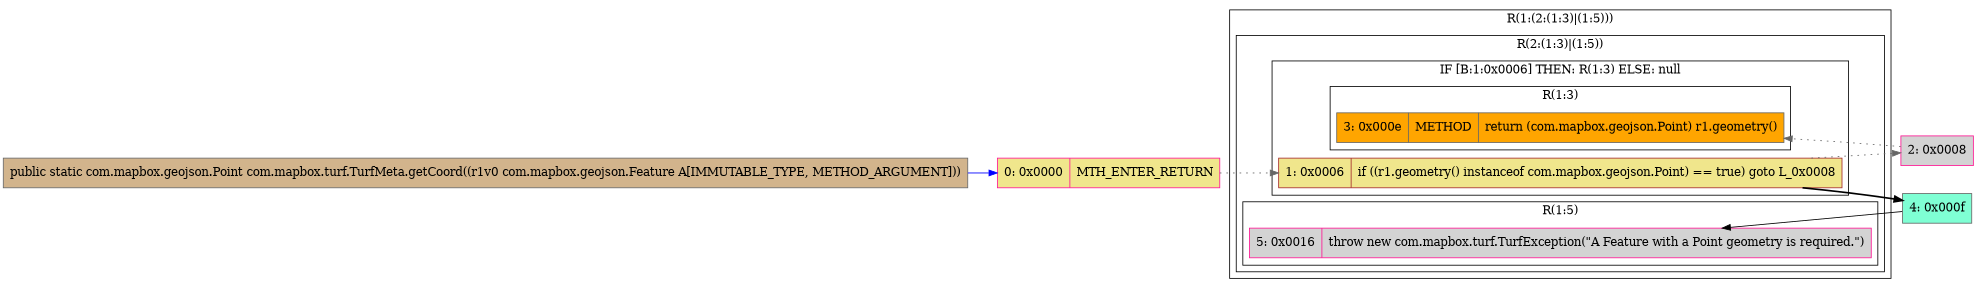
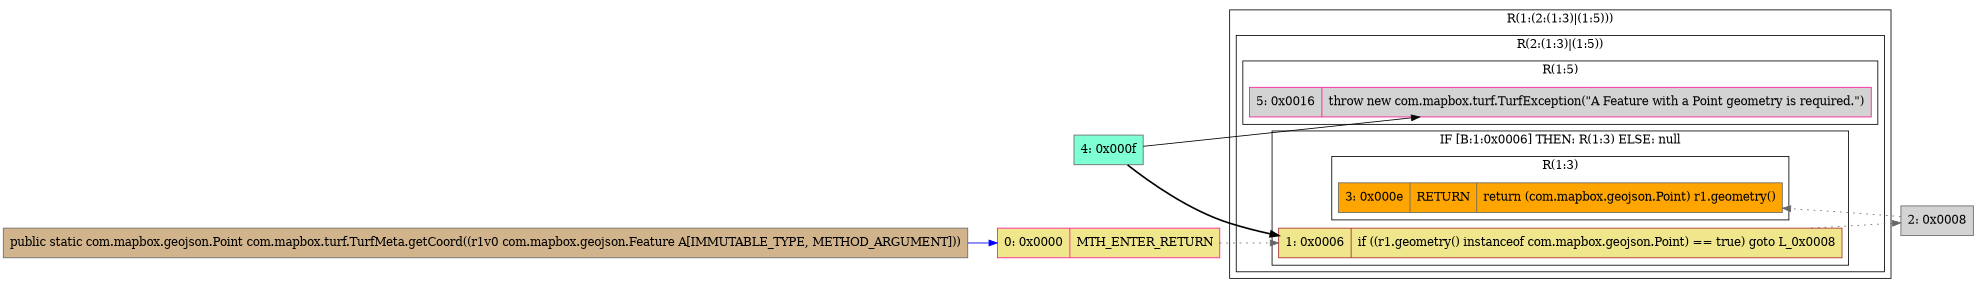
node "3: 0x000e": text "METHOD" -> "RETURN"
node "2: 0x0008": color deeppink -> gray40
edge "1: 0x0006" -> "4: 0x000f": reversed
